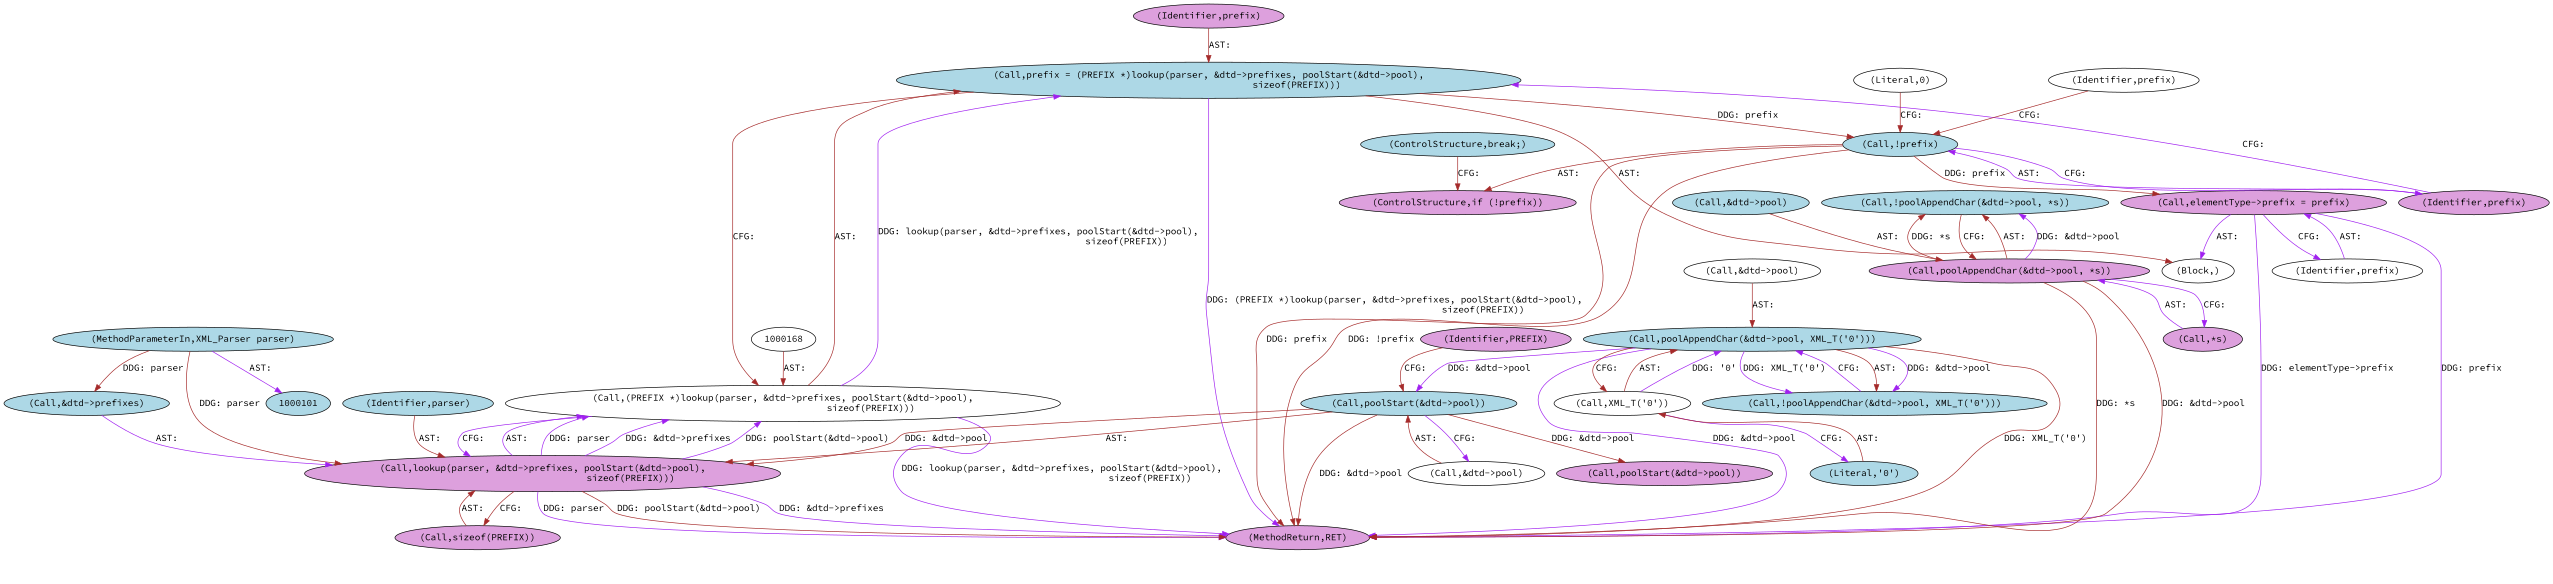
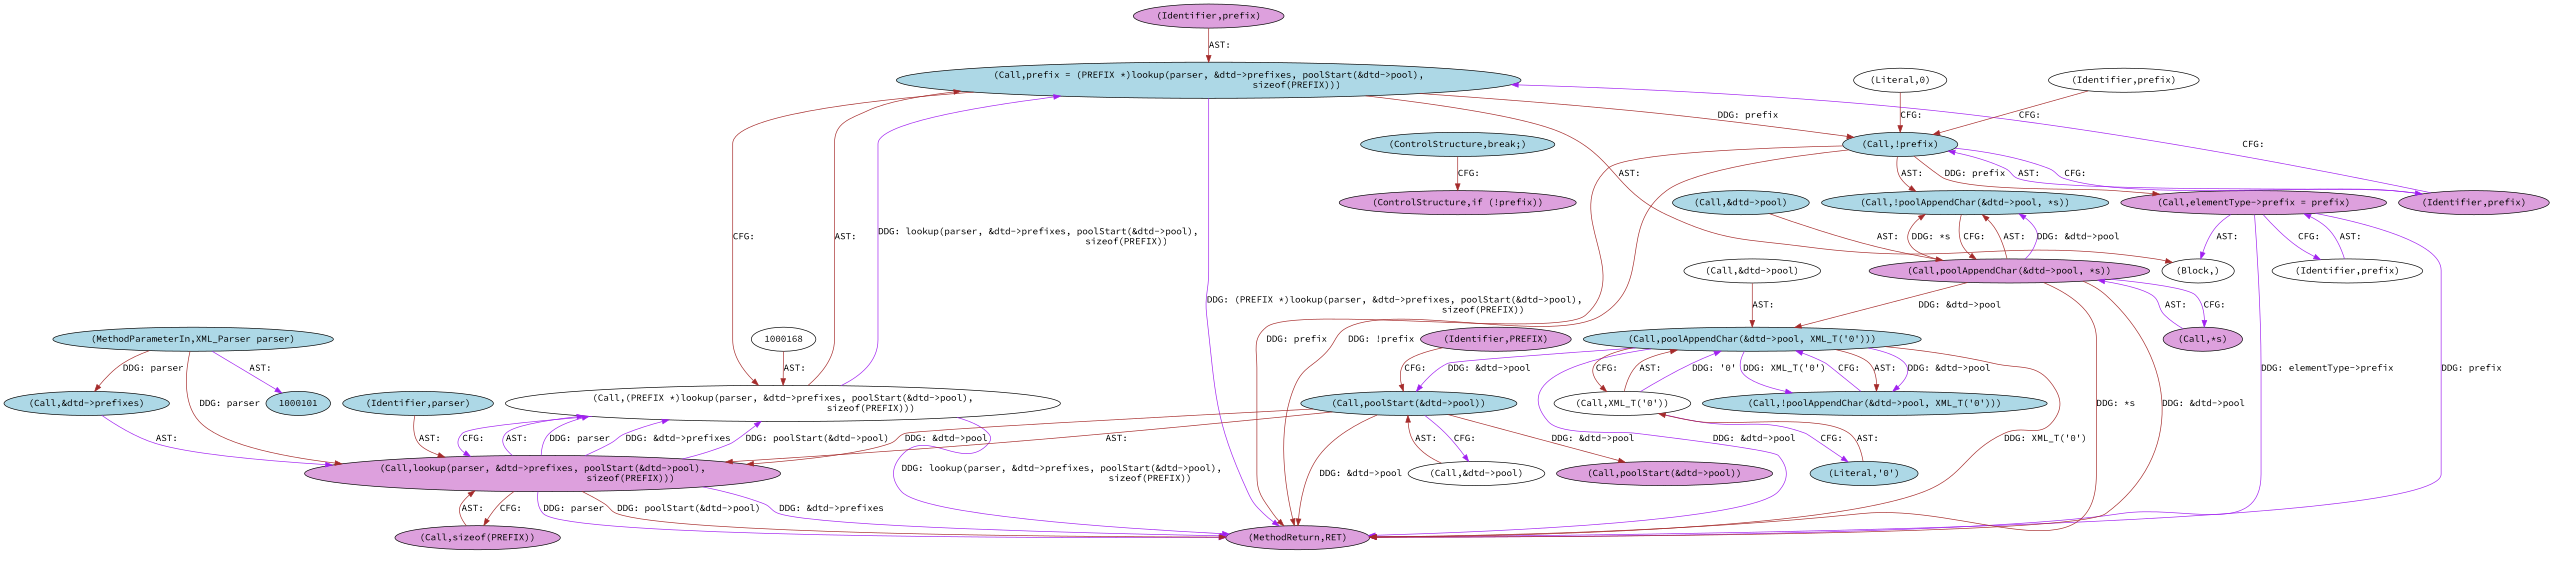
edge "(Call,!prefix)" -> "(ControlStructure,if (!prefix))": now "(Call,!prefix)" -> "(Call,!poolAppendChar(&dtd->pool, *s))"
edge "(Call,poolAppendChar(&dtd->pool, *s))" -> "(Call,poolAppendChar(&dtd->pool, XML_T('0')))": added, label "DDG: &dtd->pool"
